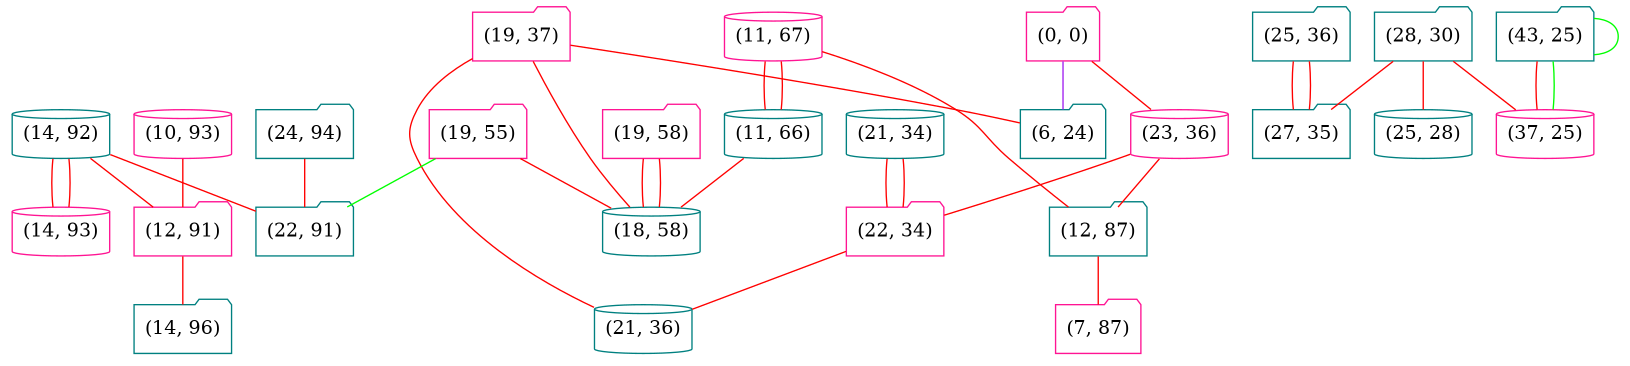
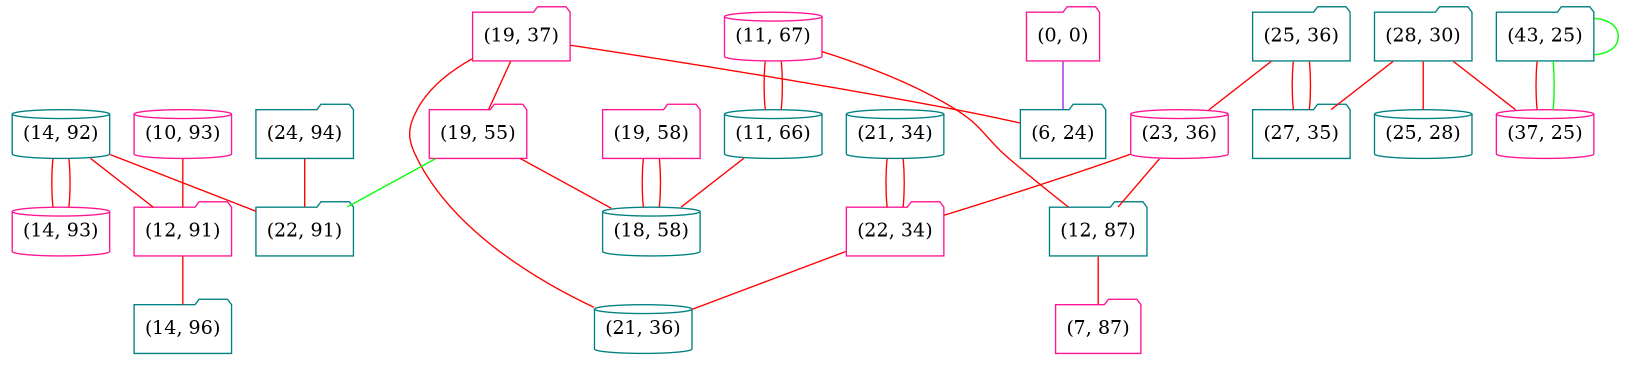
edge "(0, 0)" -- "(23, 36)": now "(25, 36)" -- "(23, 36)"
edge "(19, 37)" -- "(18, 58)": now "(19, 37)" -- "(19, 55)"
